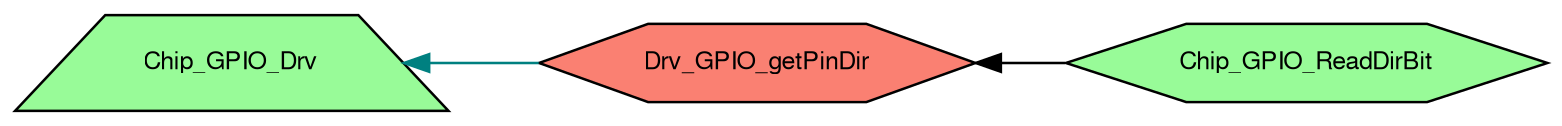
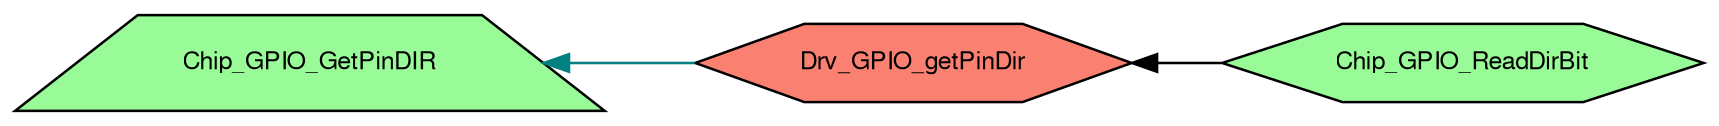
node "Chip_GPIO_Drv": label "Chip_GPIO_Drv" -> "Chip_GPIO_GetPinDIR"
